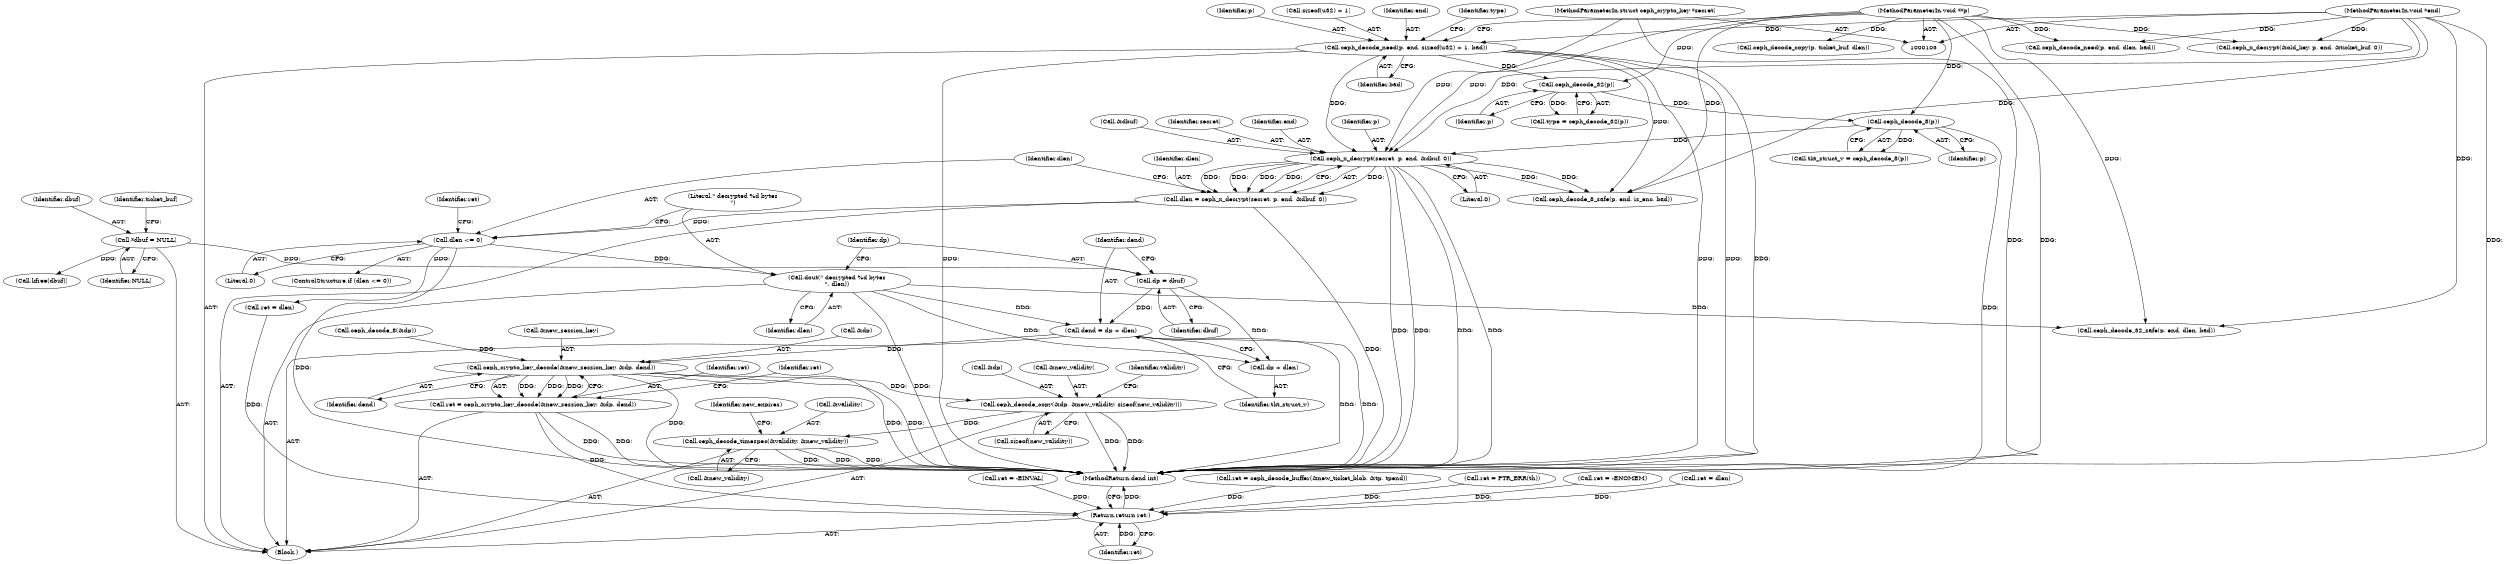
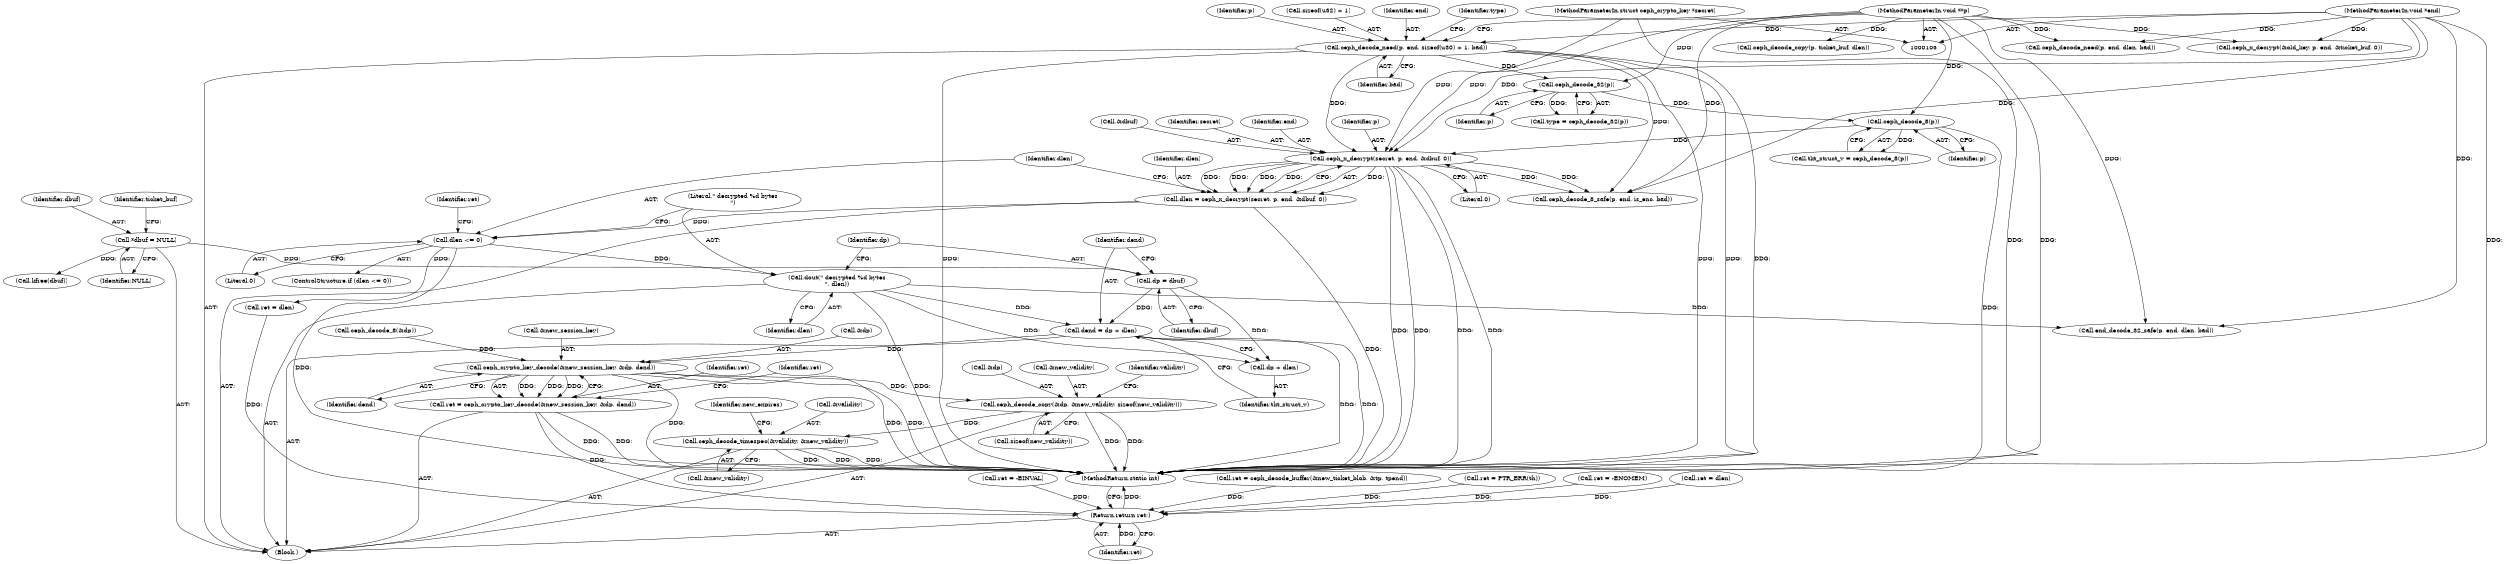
node "(Call,ceph_decode_need(p, end, sizeof(u32) + 1, bad))": label "(Call,ceph_decode_need(p, end, sizeof(u32) + 1, bad))" -> "(Call,ceph_decode_need(p, end, sizeof(u30) + 1, bad))"
node "(Call,ceph_decode_32_safe(p, end, dlen, bad))": label "(Call,ceph_decode_32_safe(p, end, dlen, bad))" -> "(Call,end_decode_32_safe(p, end, dlen, bad))"
node "(MethodReturn,dend int)": label "(MethodReturn,dend int)" -> "(MethodReturn,static int)"
